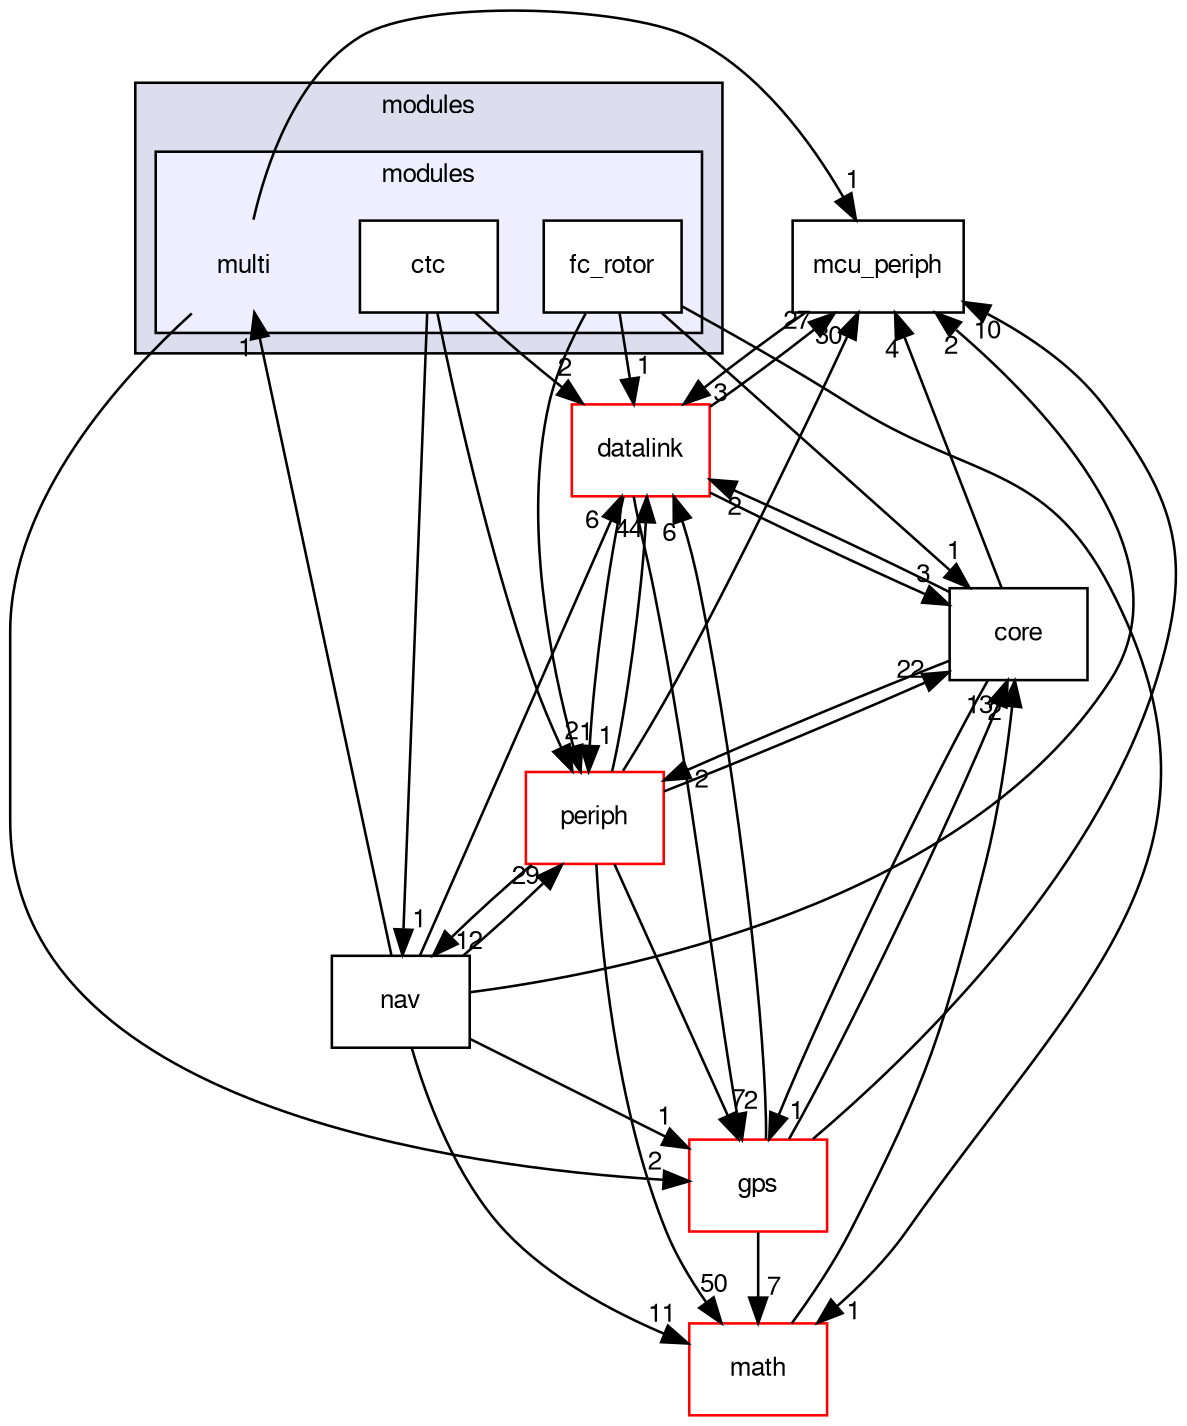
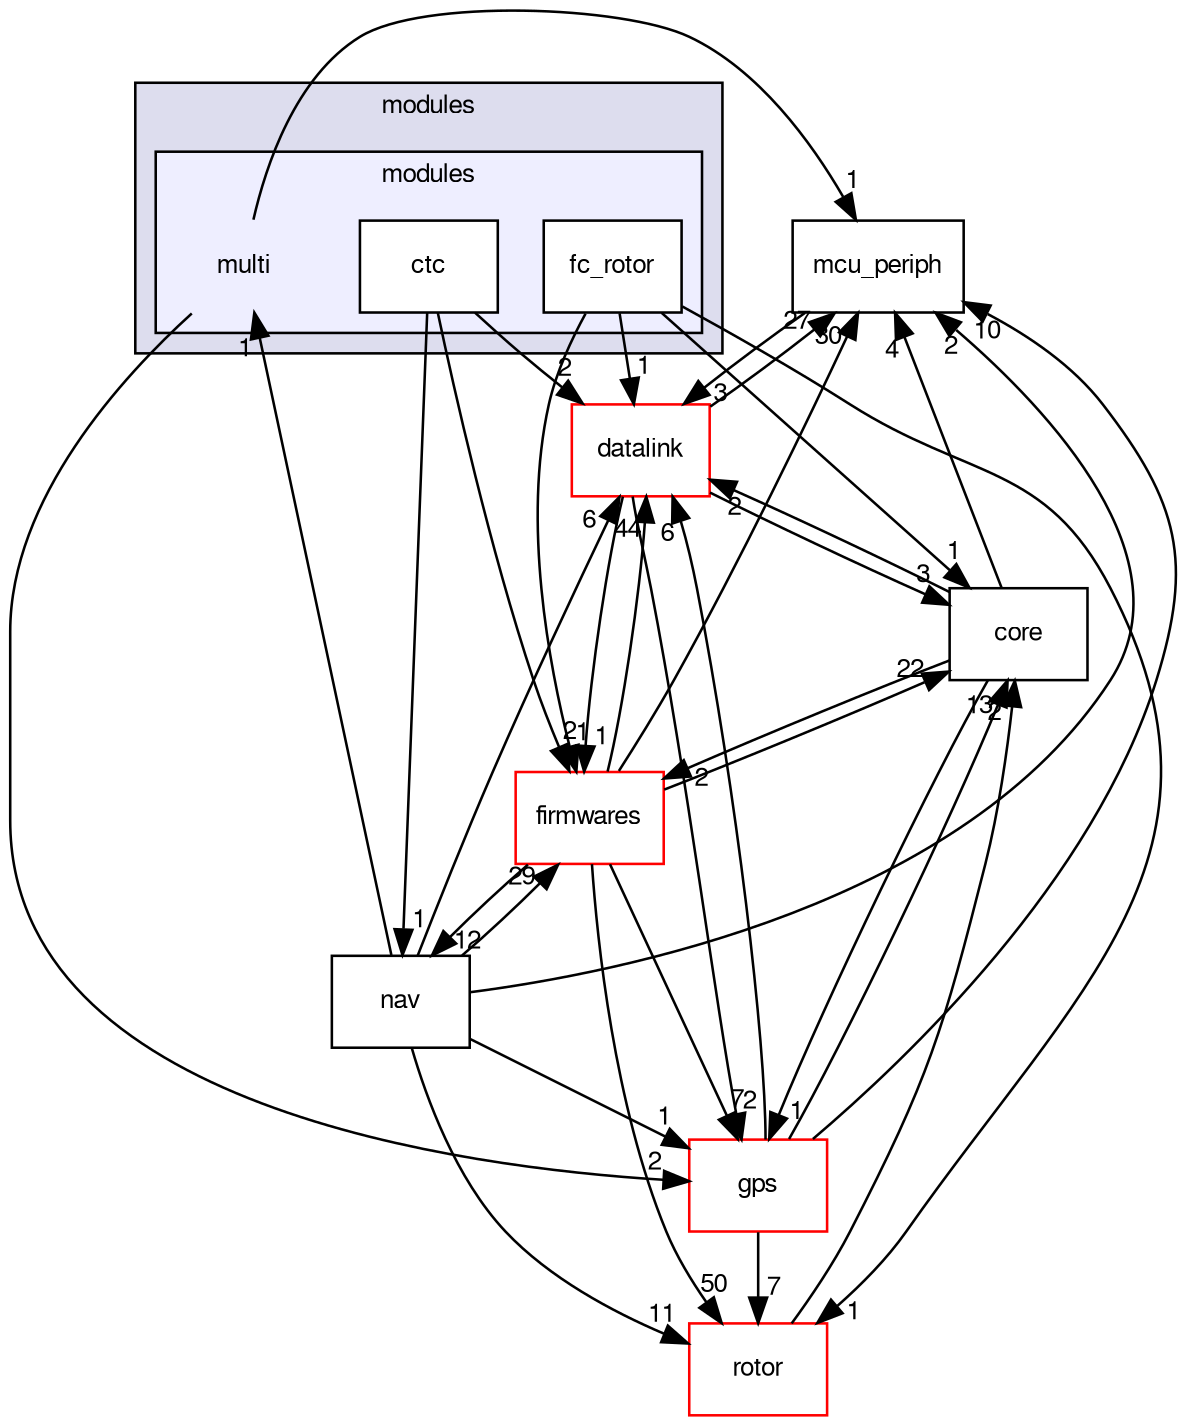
node "periph": label "periph" -> "firmwares"
node "math": label "math" -> "rotor"
